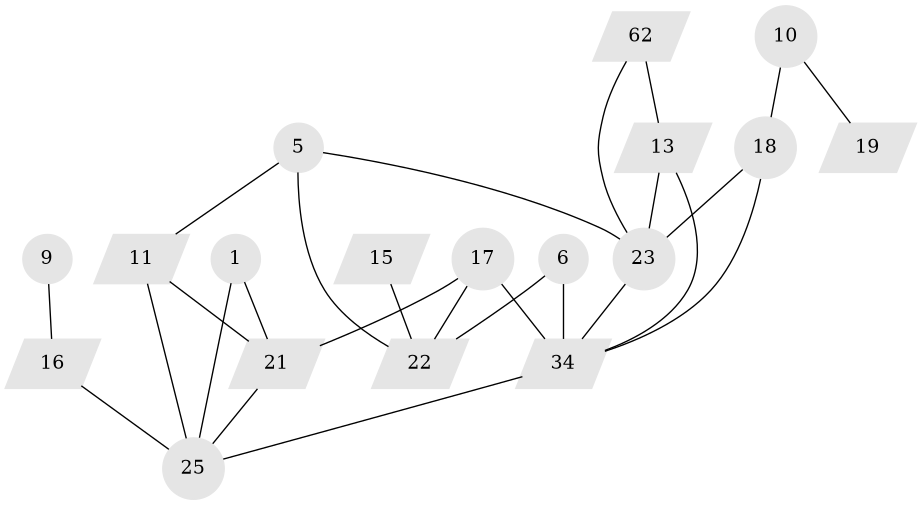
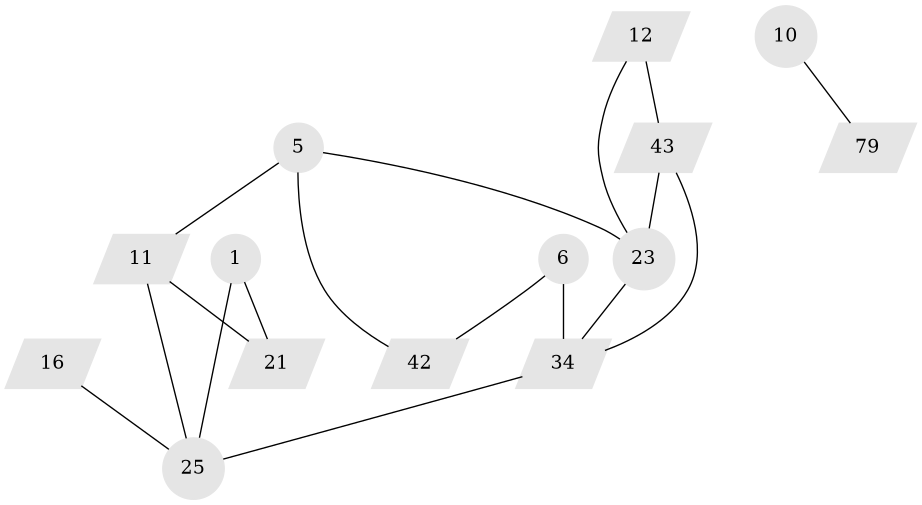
node "62": label "62" -> "12"
node "13": label "13" -> "43"
node "18": removed
node "19": label "19" -> "79"
node "9": removed
node "15": removed
node "17": removed
node "22": label "22" -> "42"
edge "21" -- "25": removed
